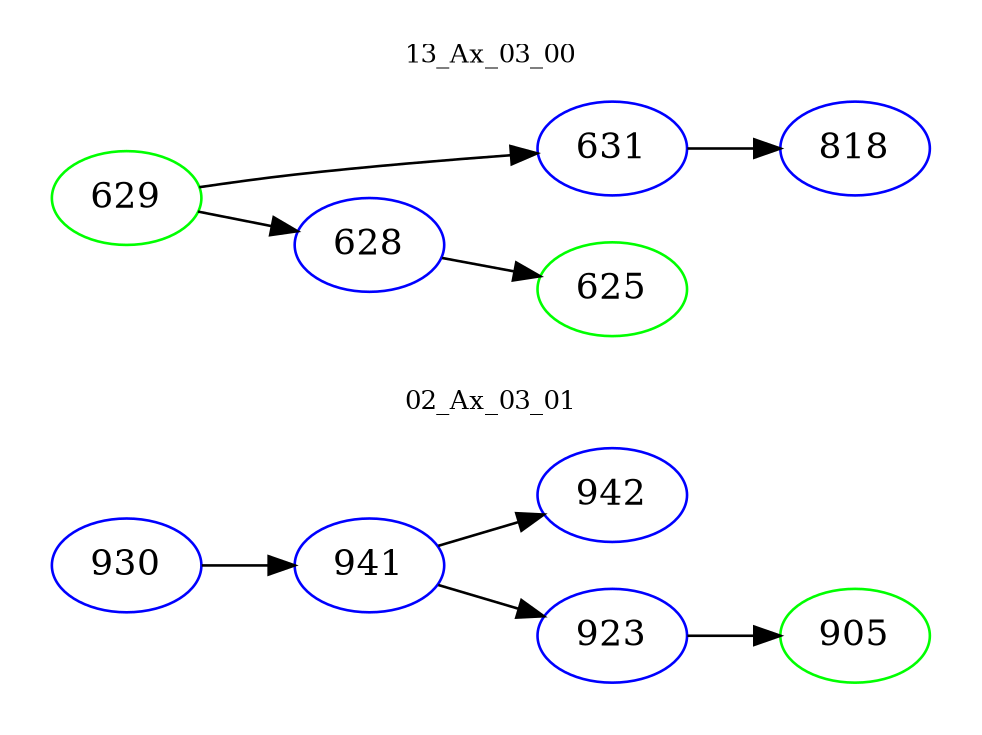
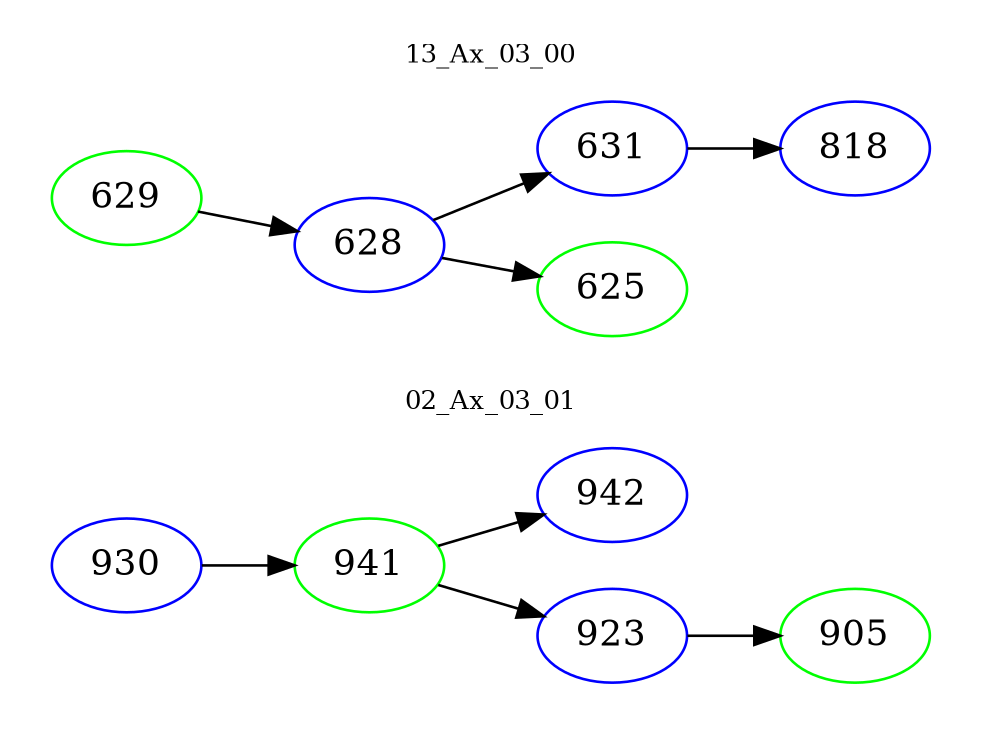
edge "629" -> "631": now "628" -> "631"
node "941": color blue -> green
